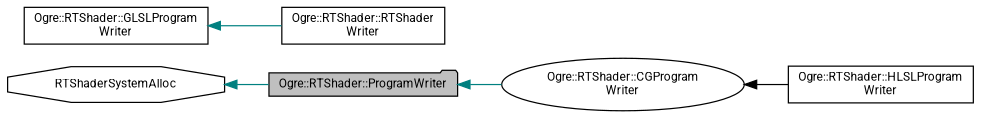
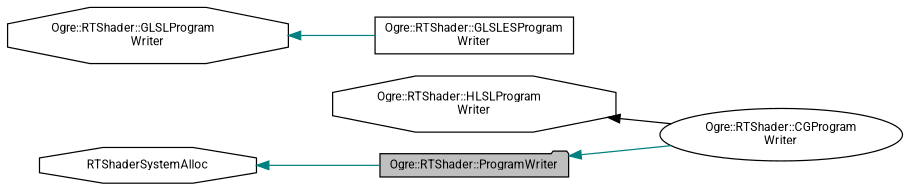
node "Ogre::RTShader::GLSLProgram Writer": shape box -> octagon
node "Ogre::RTShader::RTShader Writer": label "Ogre::RTShader::RTShader Writer" -> "Ogre::RTShader::GLSLESProgram Writer"
edge "Ogre::RTShader::HLSLProgram Writer" -> "Ogre::RTShader::CGProgram Writer": reversed
node "Ogre::RTShader::HLSLProgram Writer": shape box -> octagon
